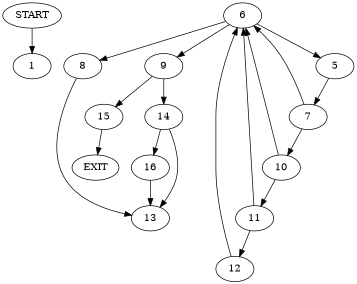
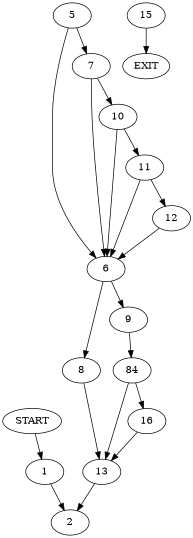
edge "6" -> "5": reversed
edge "9" -> "15": removed
node "14": label "14" -> "84"
node "2": added
